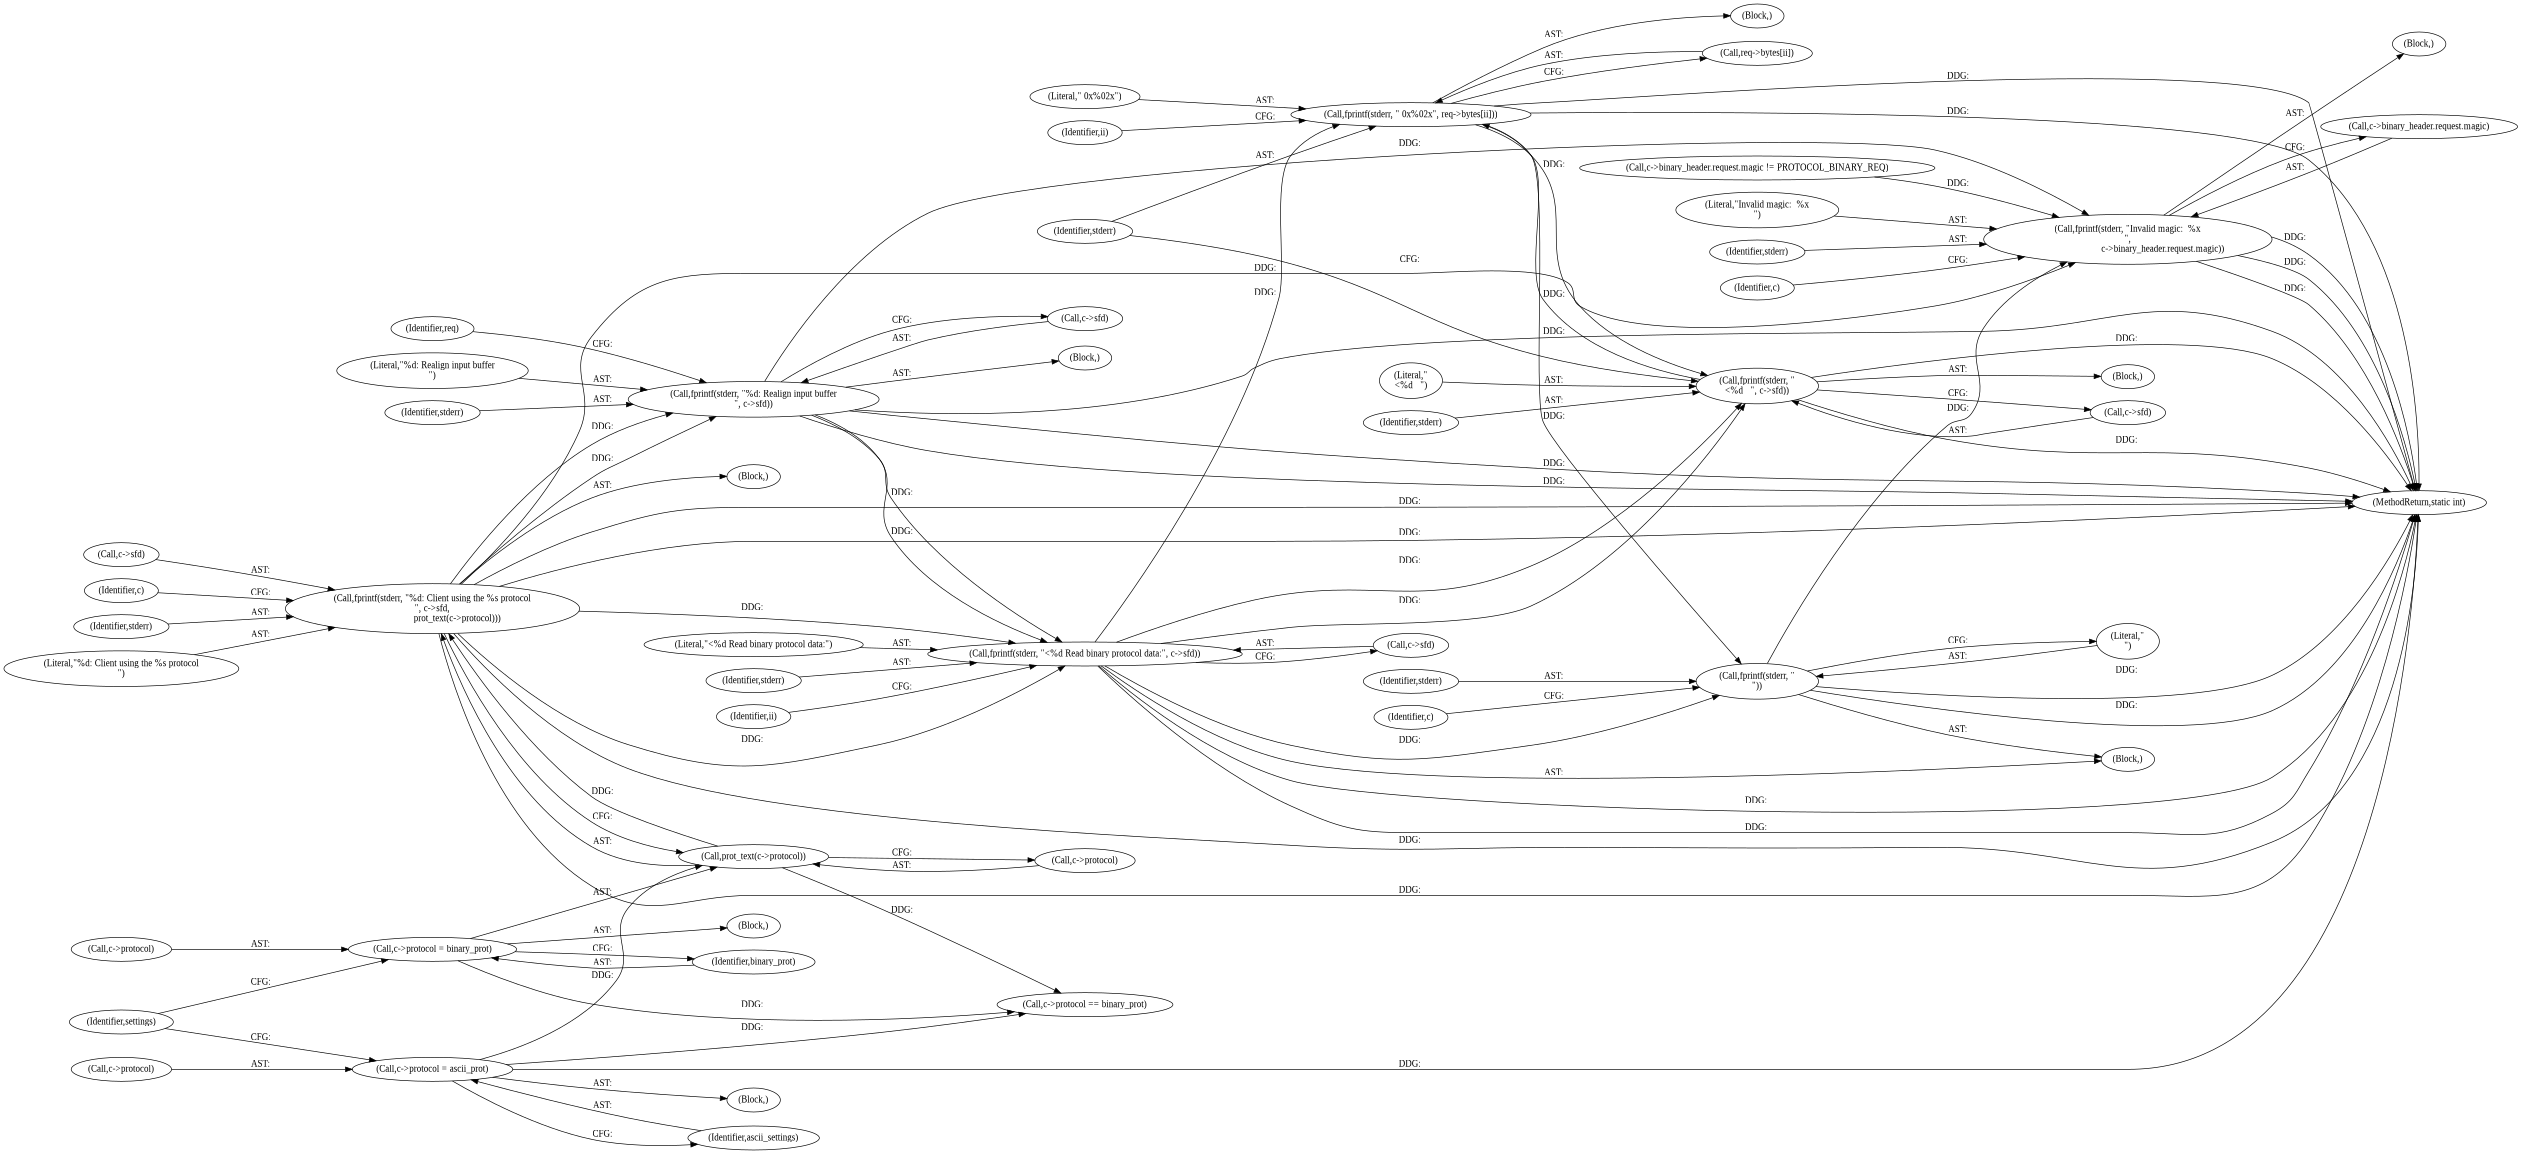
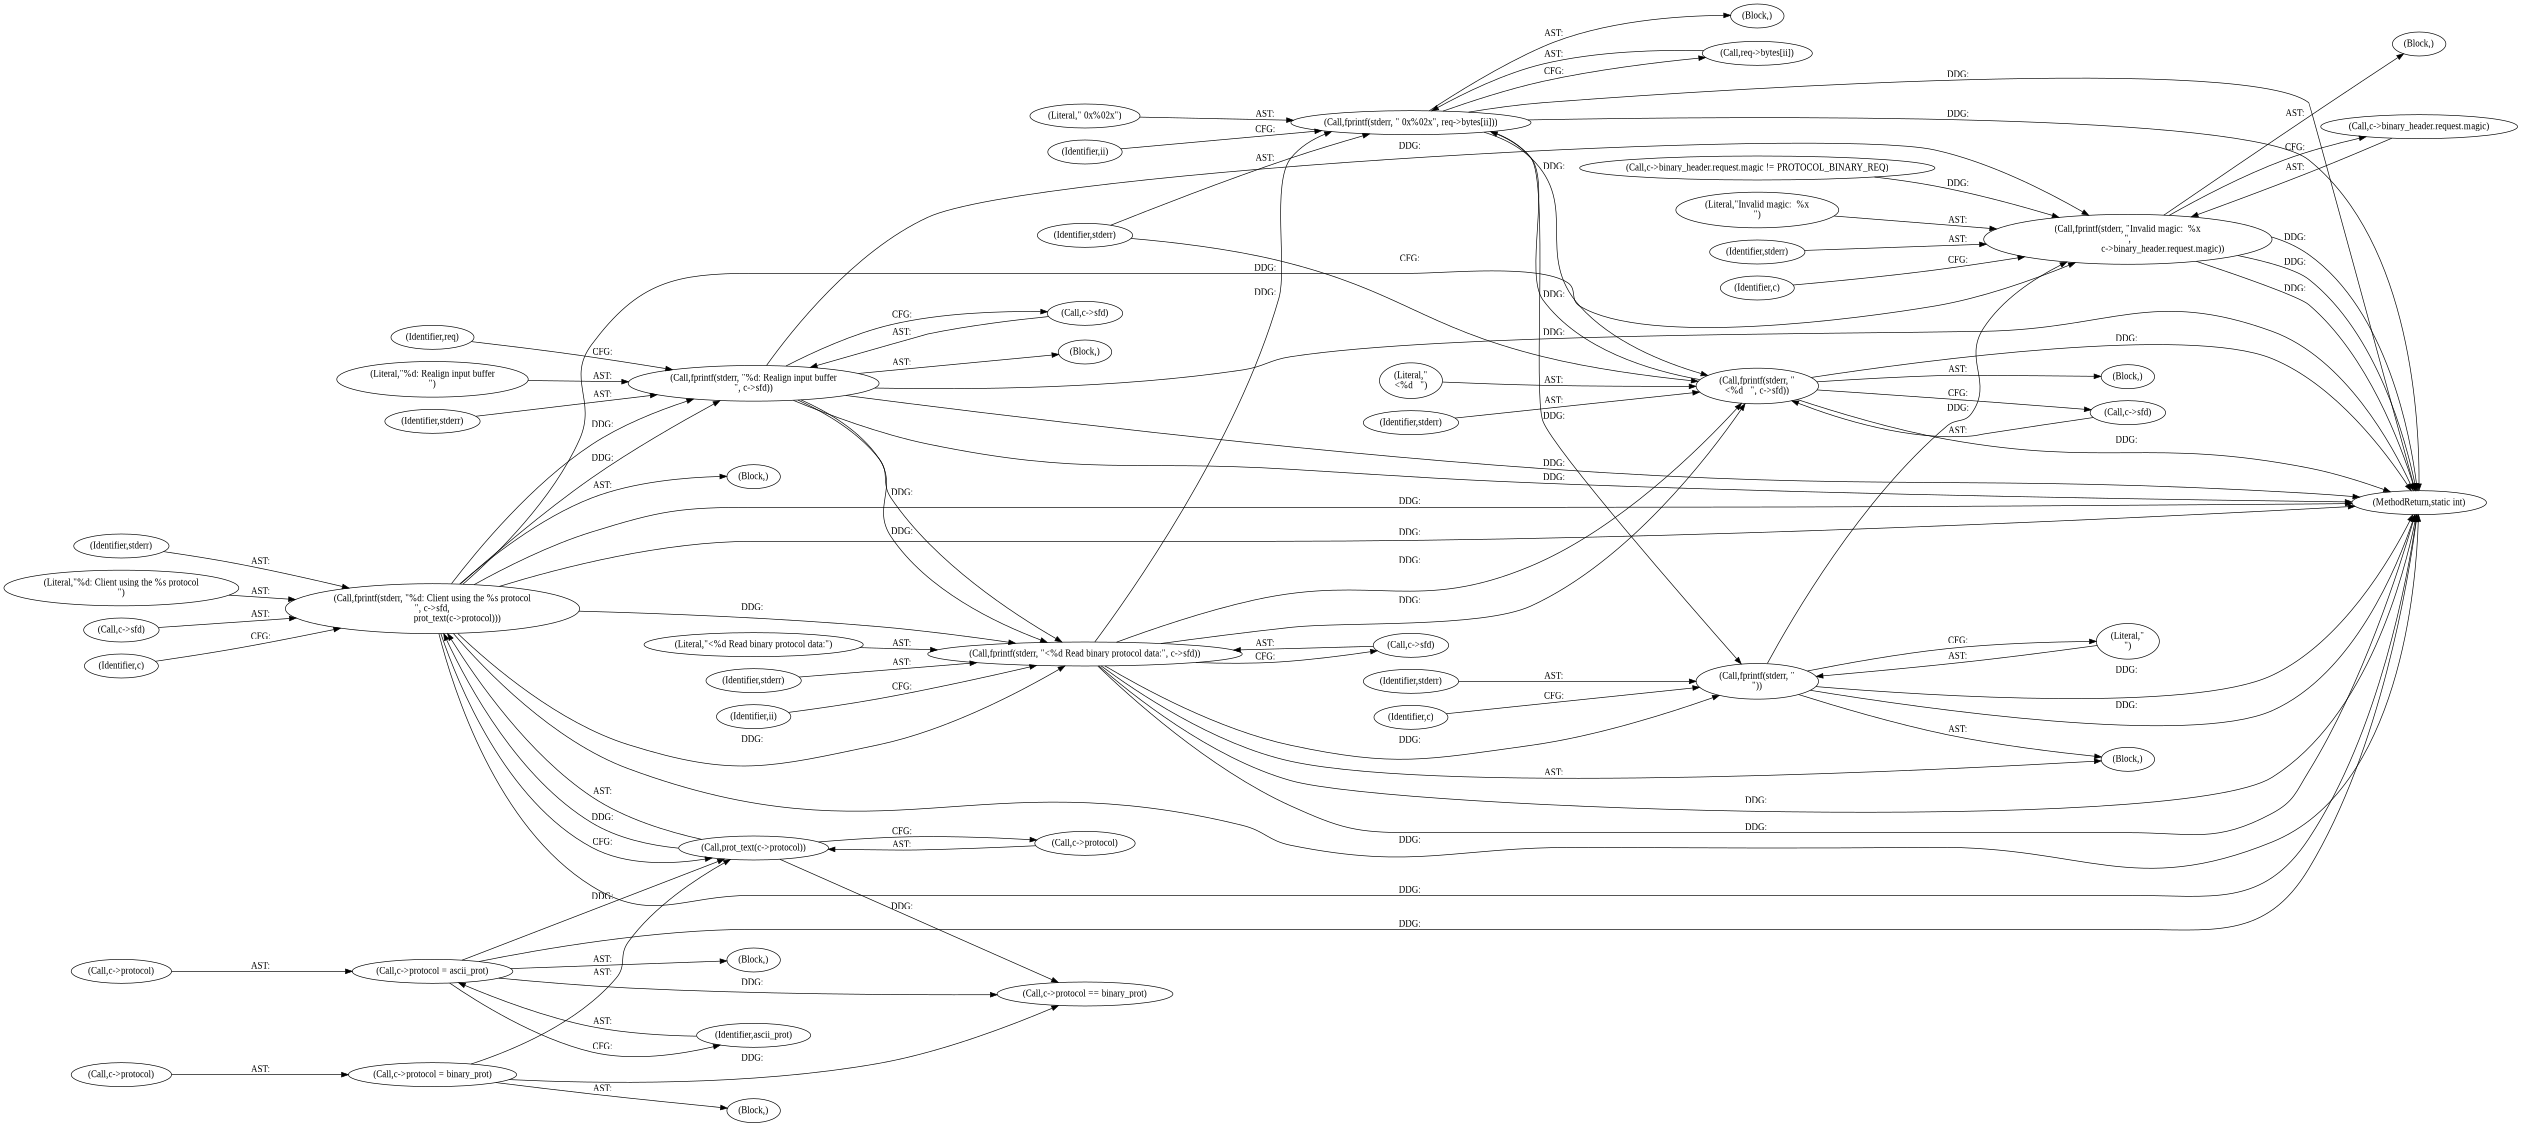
node "(Identifier,binary_prot)": removed
node "(Identifier,settings)": removed
node "(Identifier,ascii_settings)": label "(Identifier,ascii_settings)" -> "(Identifier,ascii_prot)"
